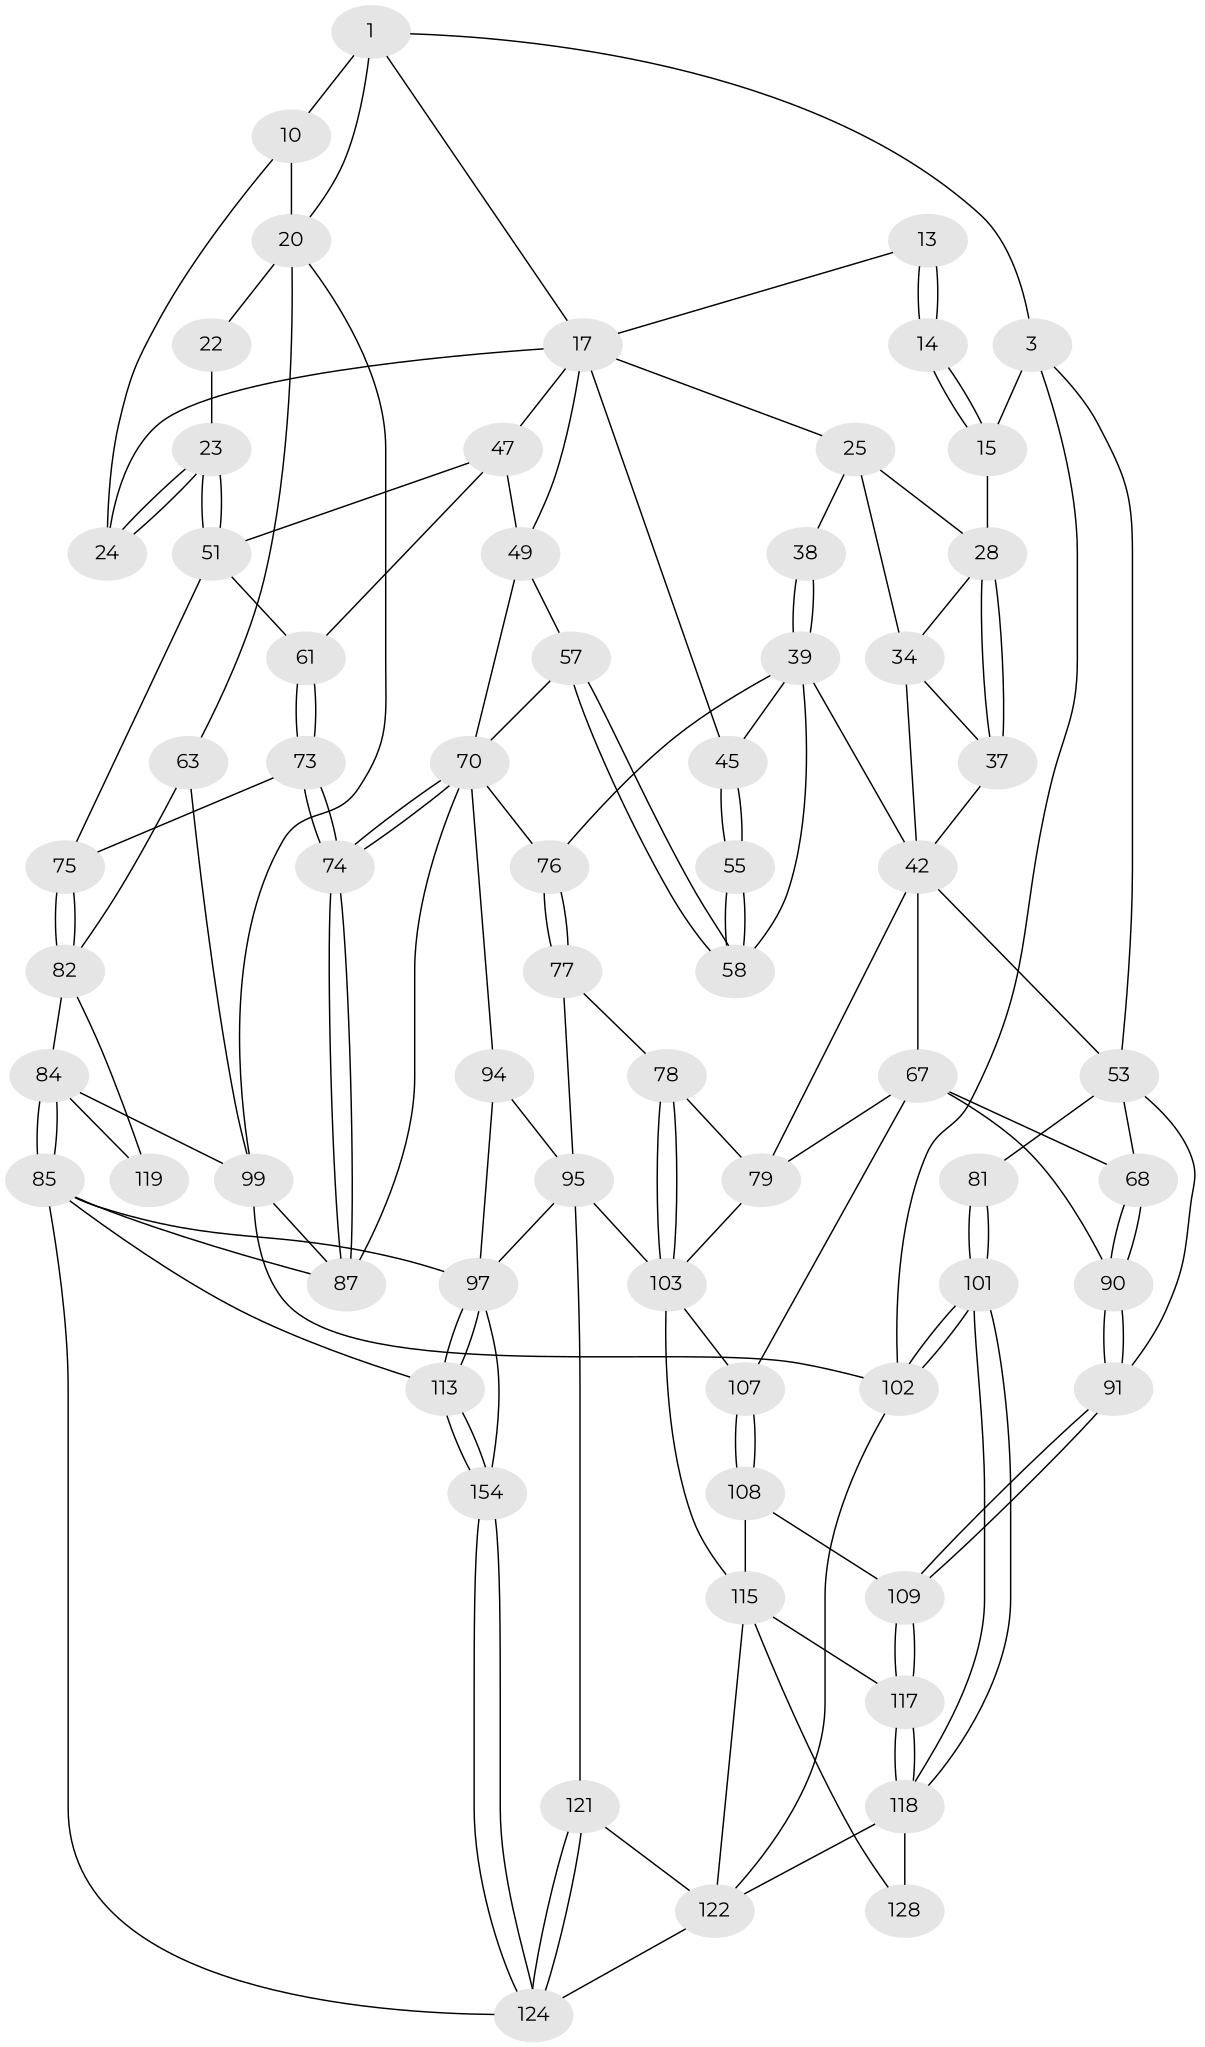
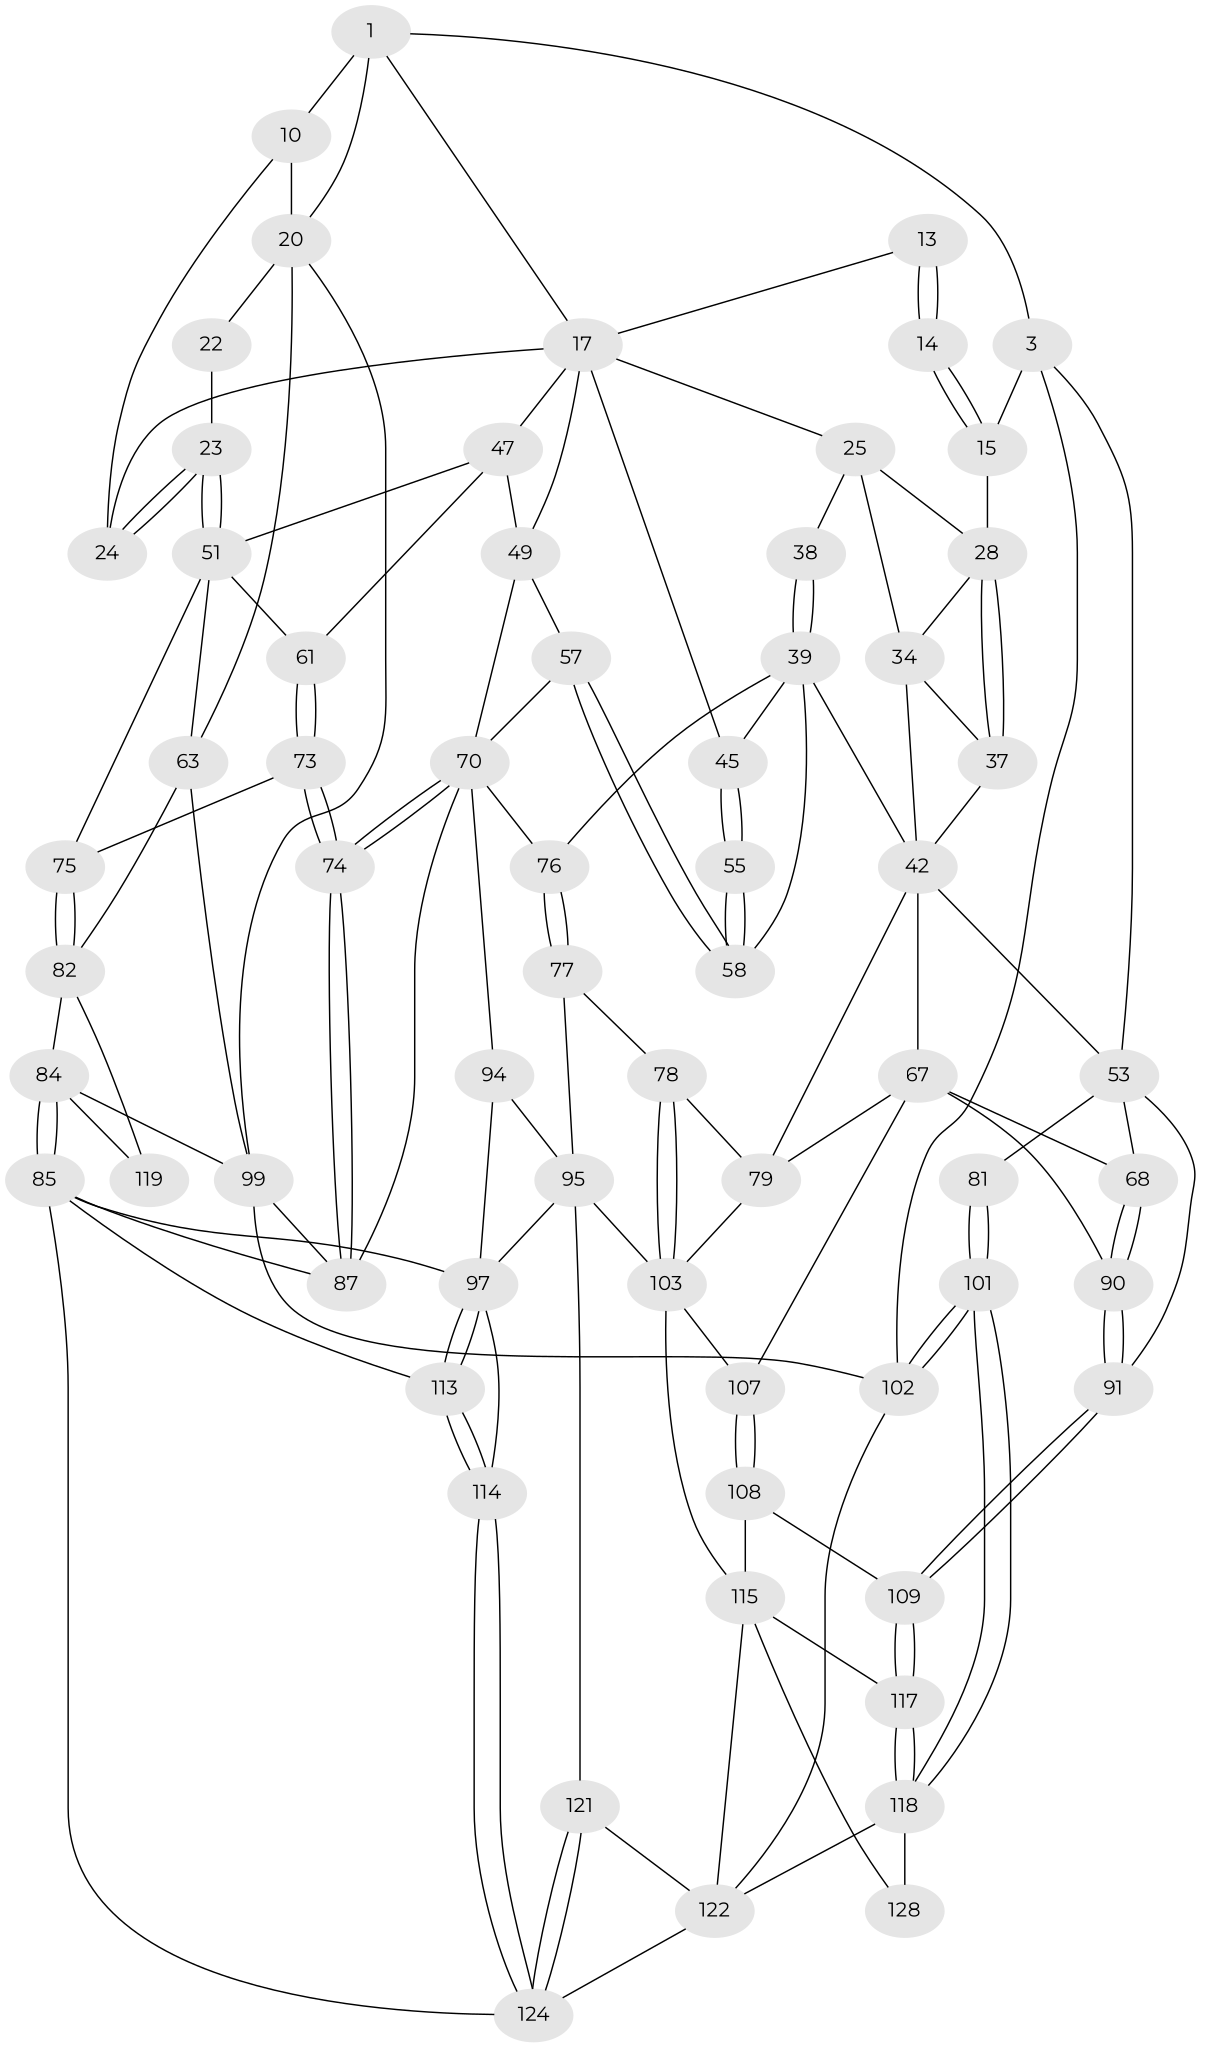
edge "51" -- "63": added
node "154": label "154" -> "114"
